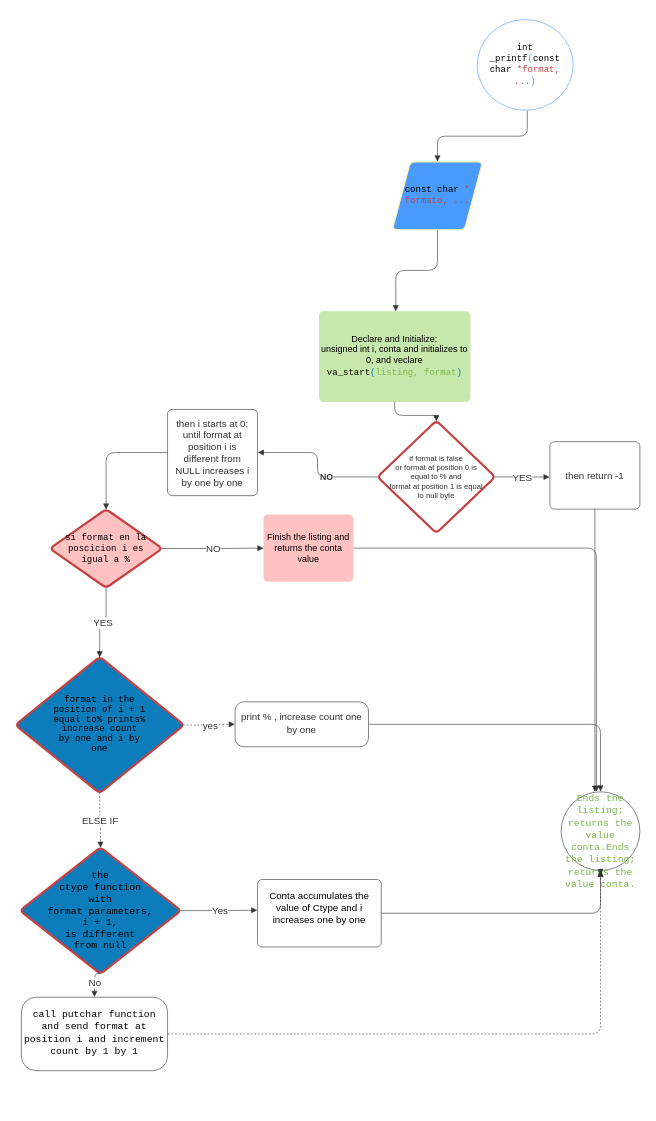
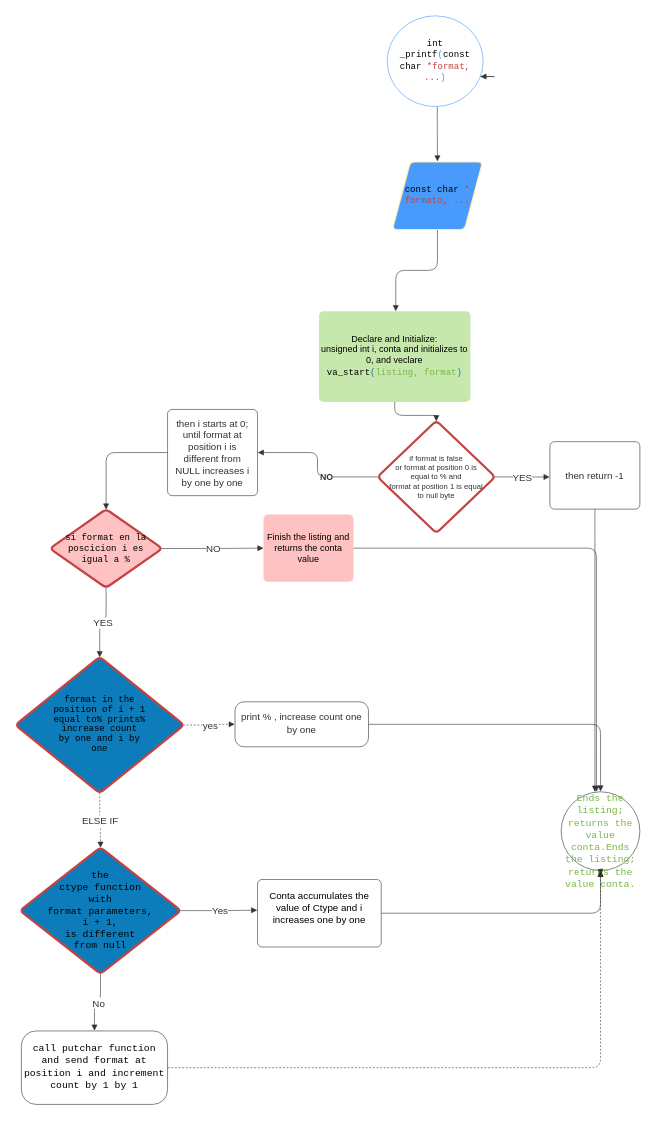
node "int _printf(const char *format, ...)": moved (525, 65) -> (435, 61)
node "call putchar function and send format at position i and increment count by 1 by 1": moved (95, 1034) -> (95, 1068)
